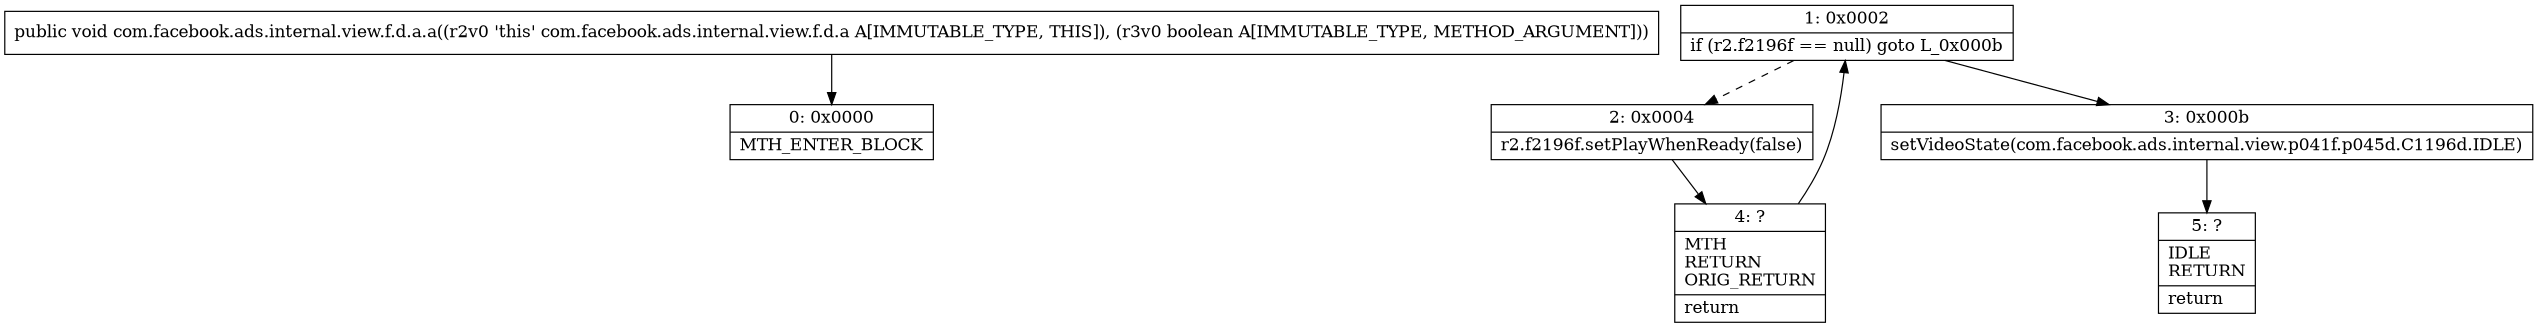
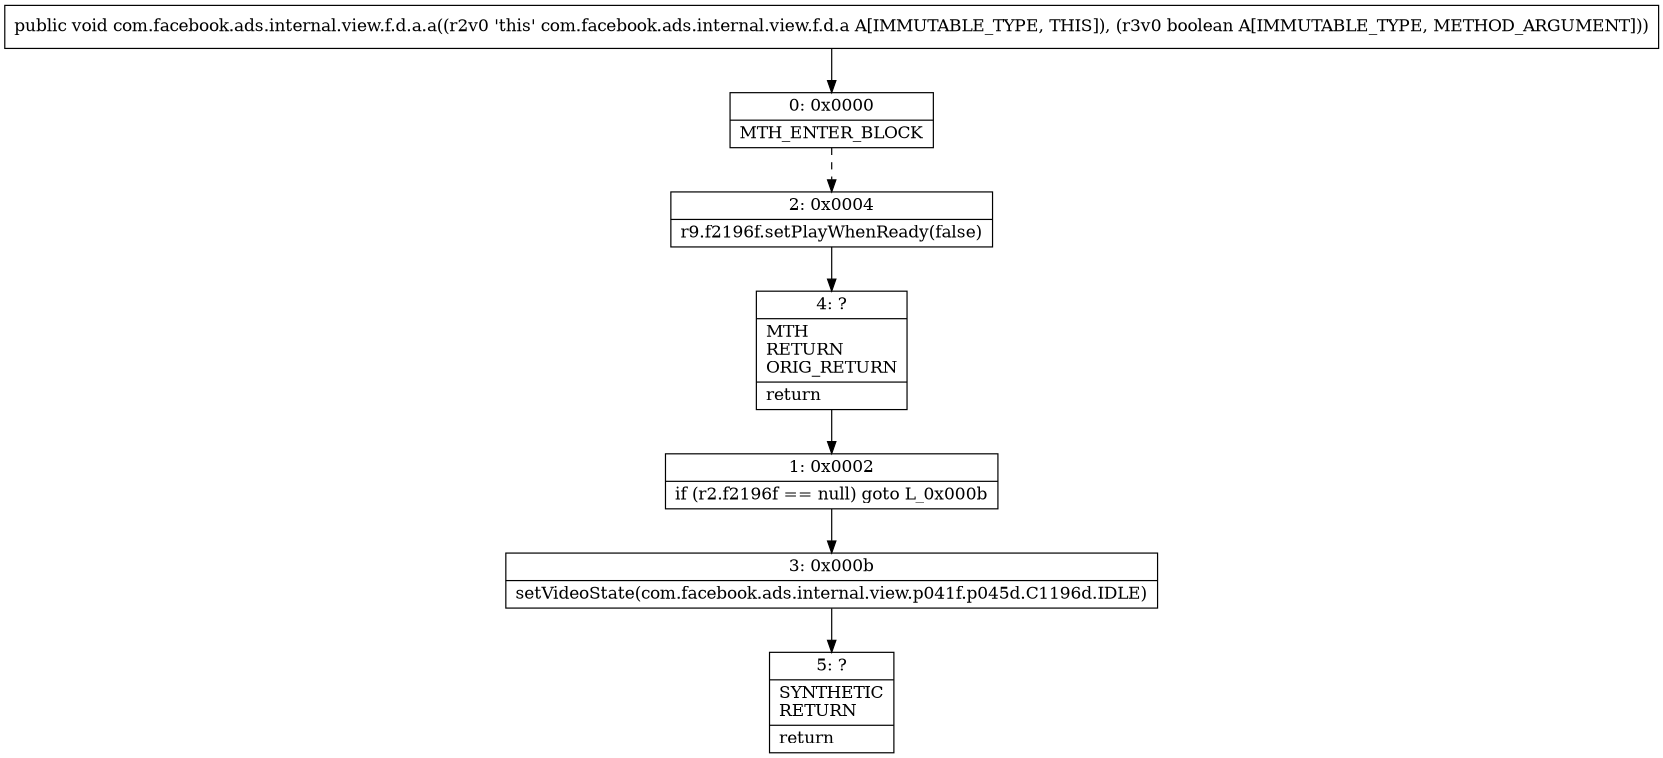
edge "1: 0x0002" -> "2: 0x0004": now "0: 0x0000" -> "2: 0x0004"
node "2: 0x0004": text "r2.f2196f.setPlayWhenReady(false)" -> "r9.f2196f.setPlayWhenReady(false)"
node "5: ?": text "IDLE" -> "SYNTHETIC"
